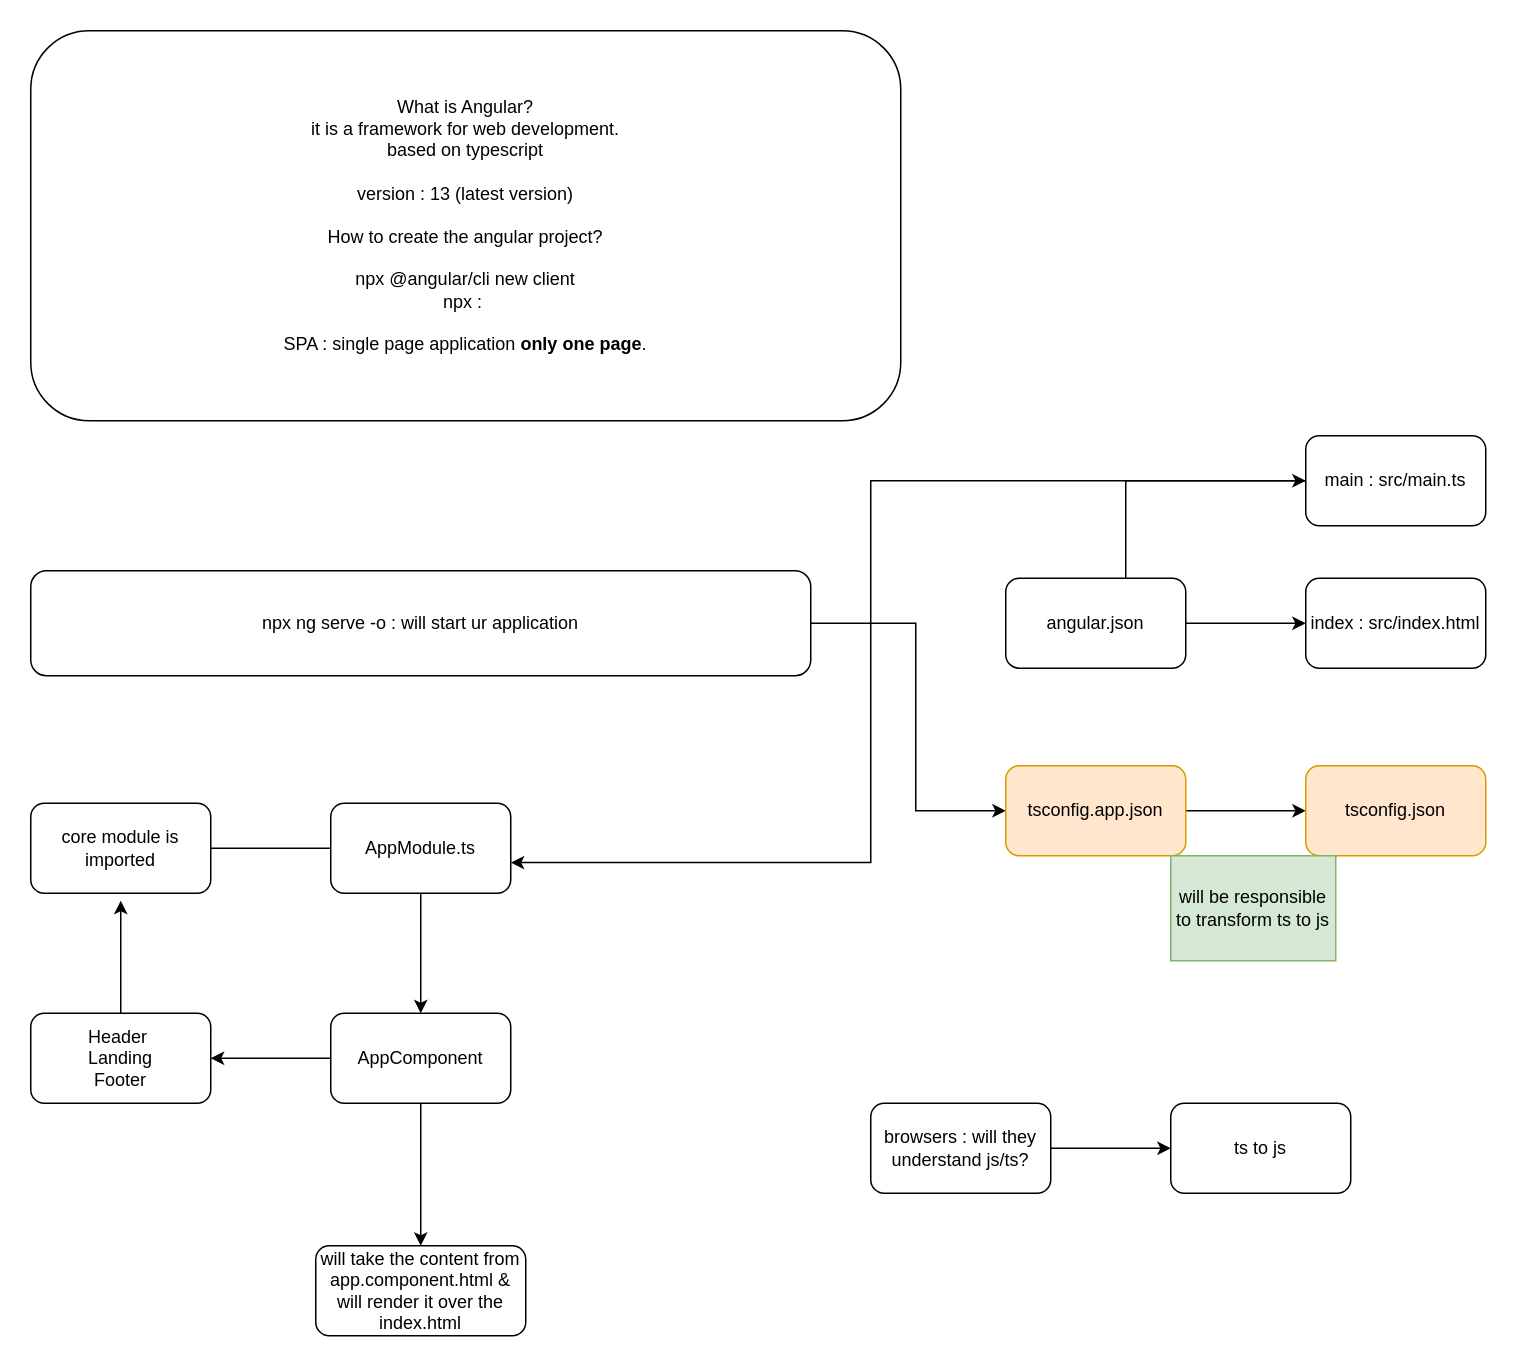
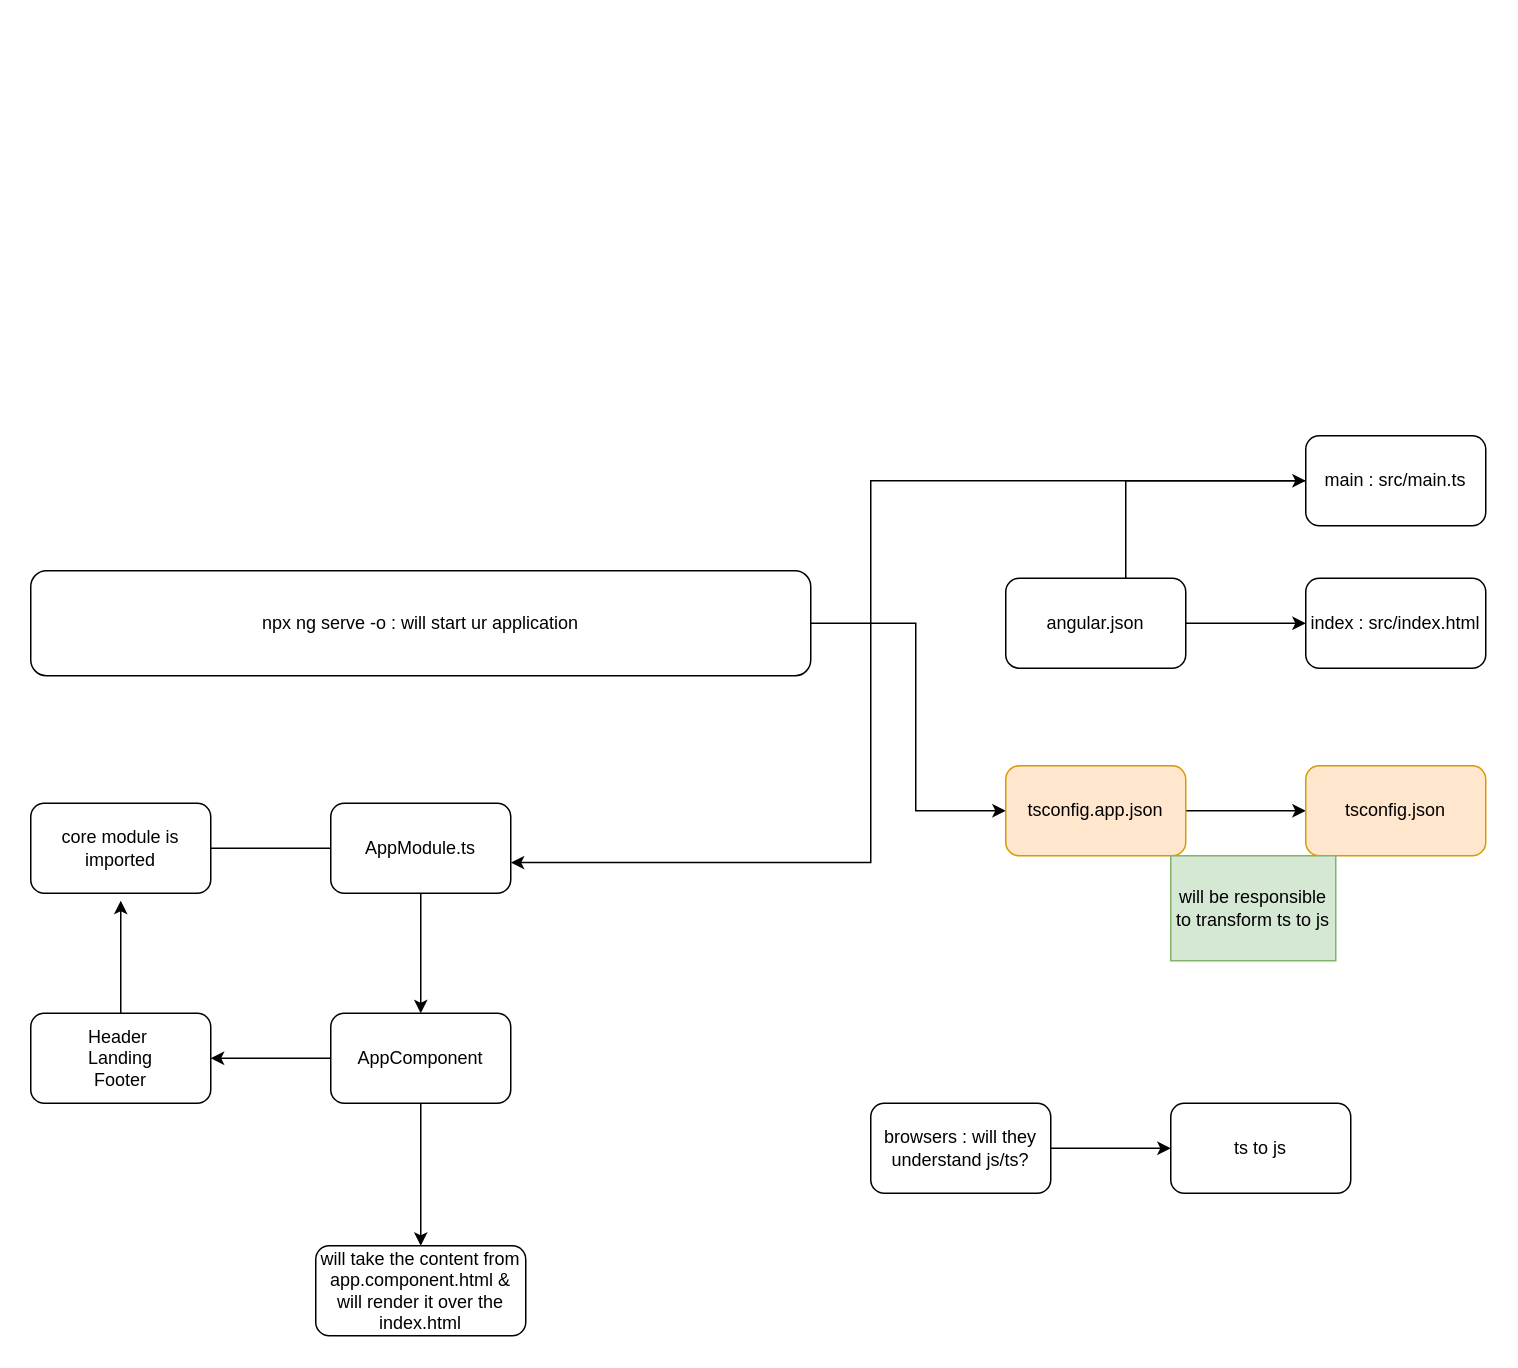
node "What is Angular? it is a framework for web development. based on typescript version : 13 (latest version) How to create the angular project? npx @angular/cli new client npx : SPA : single page application only one page.": removed
